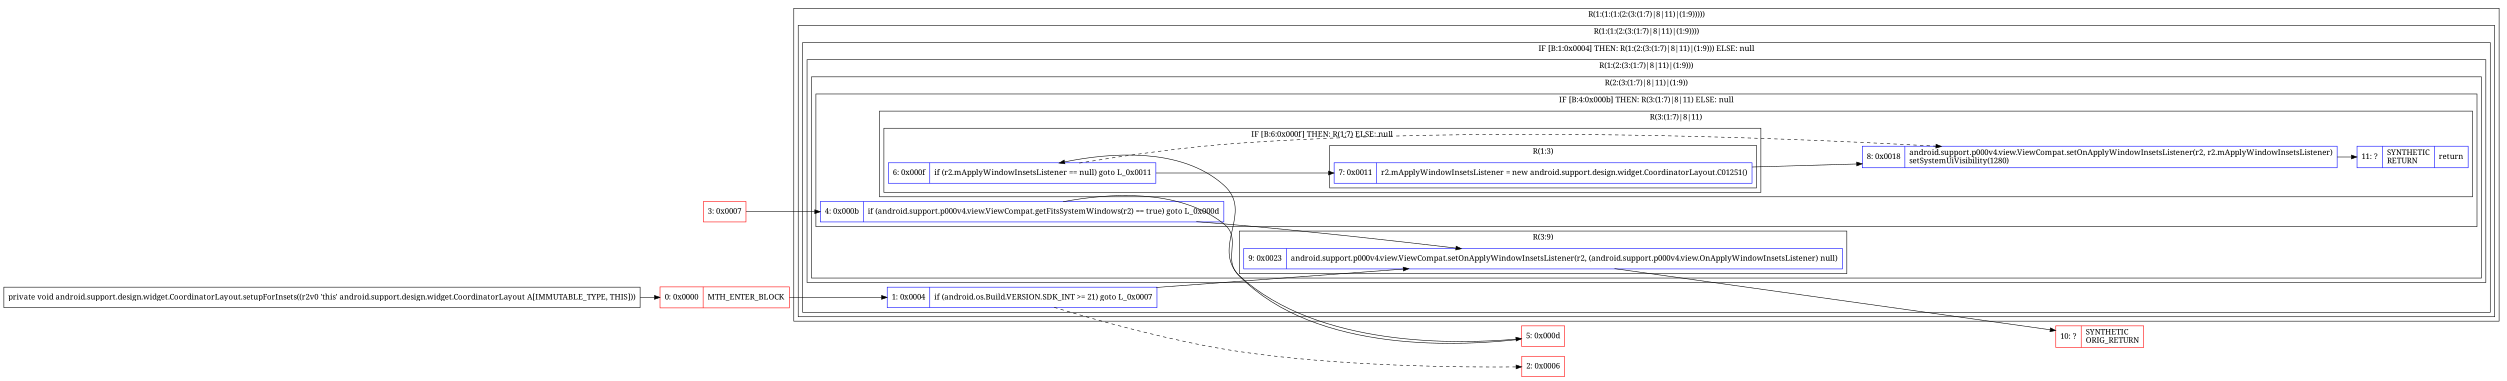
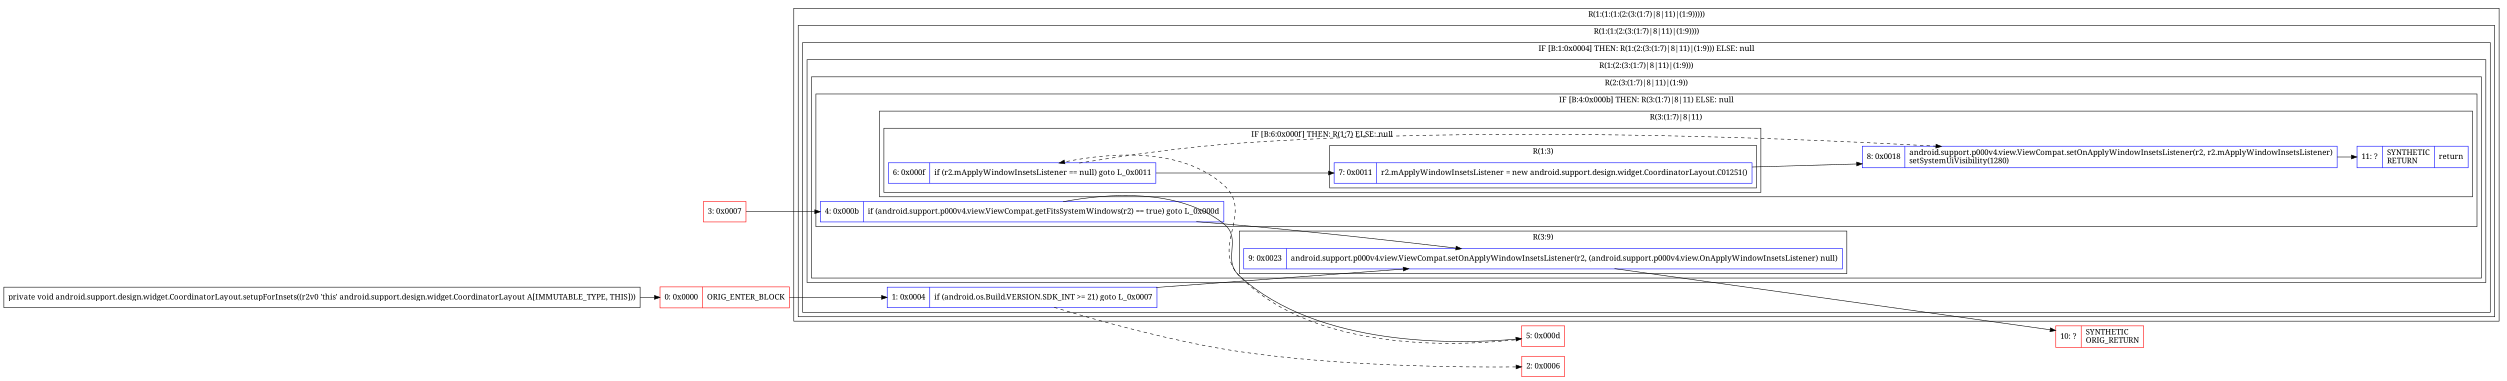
edge "5: 0x000d" -> "6: 0x000f": style solid -> dashed
node "0: 0x0000": text "MTH_ENTER_BLOCK" -> "ORIG_ENTER_BLOCK"
